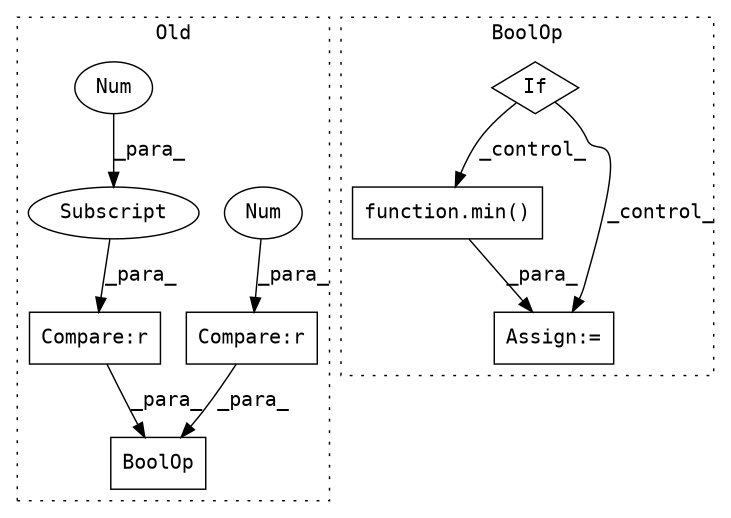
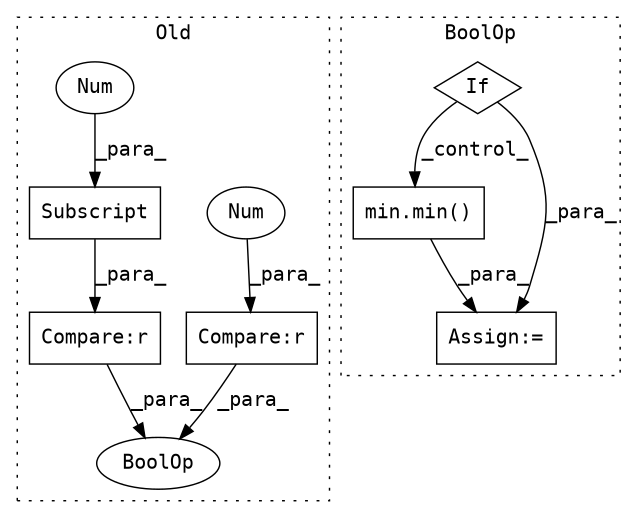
node "Subscript": shape ellipse -> box
node "function.min()": label "function.min()" -> "min.min()"
edge "If" -> "Assign:=": label "_control_" -> "_para_"
node "BoolOp": shape box -> ellipse
